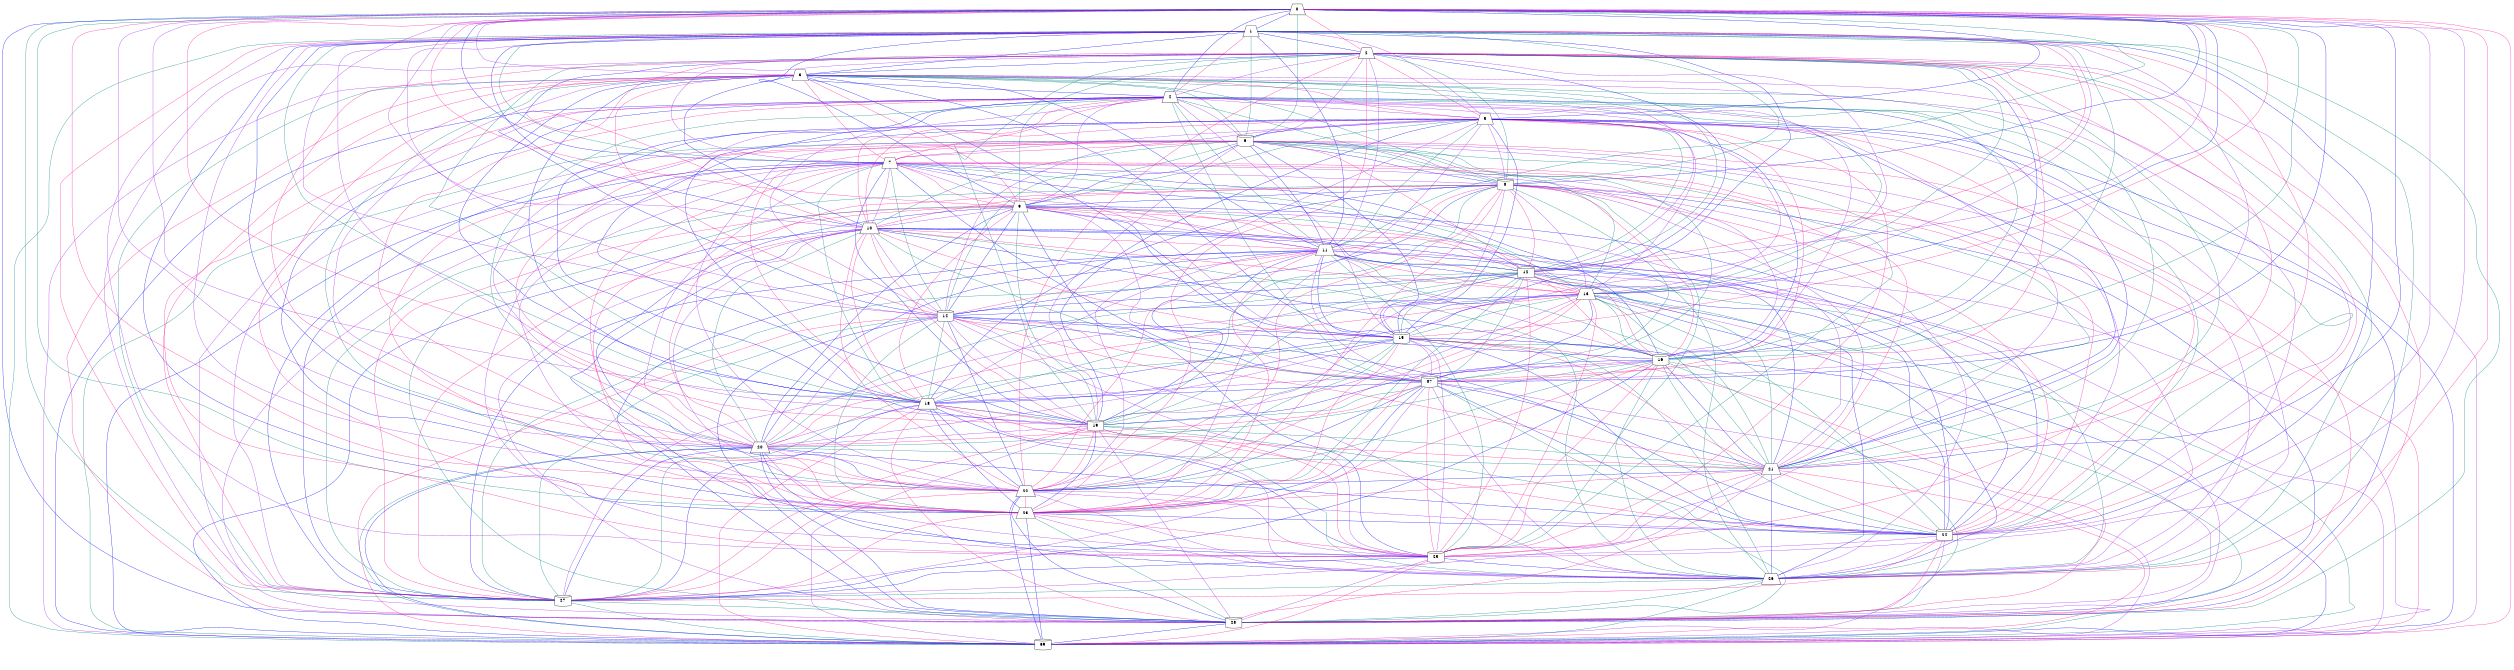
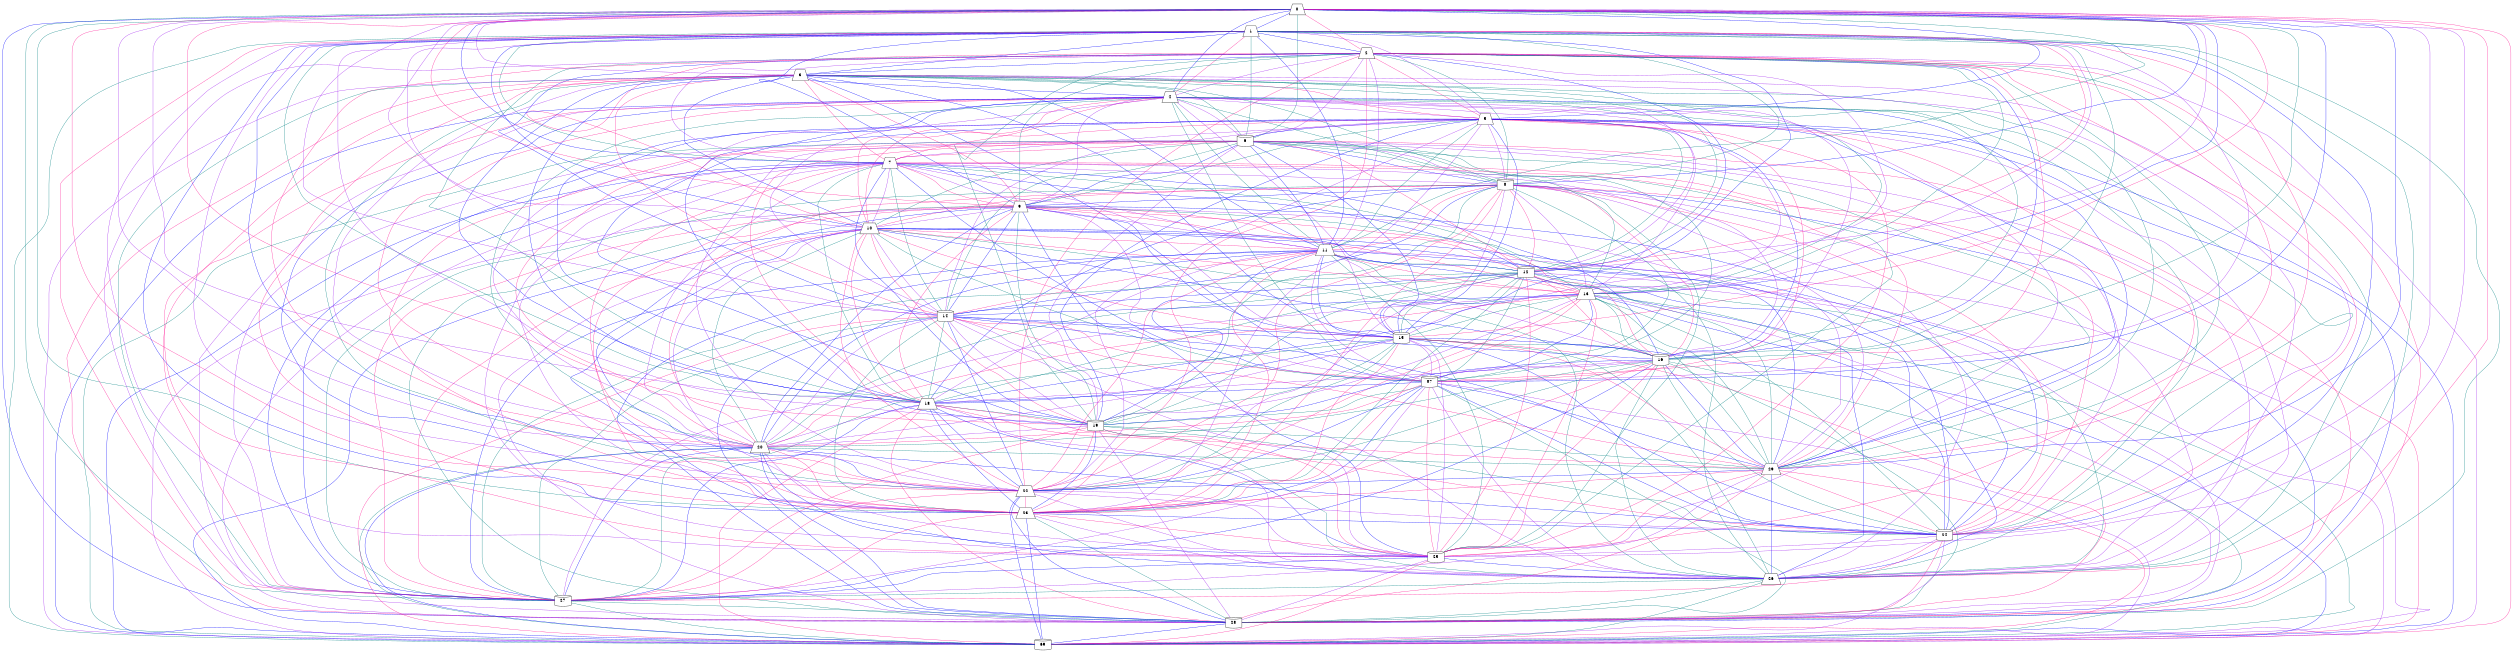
node "21": label "21" -> "29"
edge "19" -- "69": now "9" -- "69"
